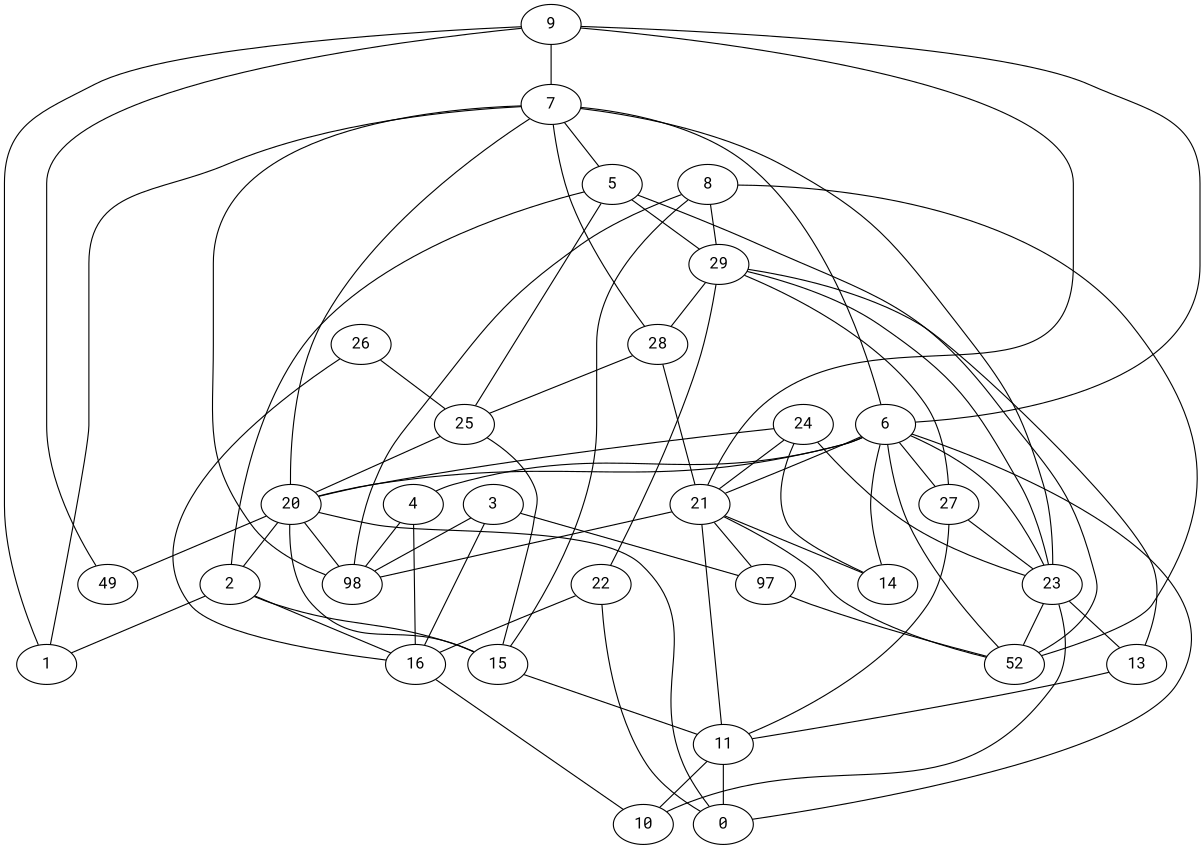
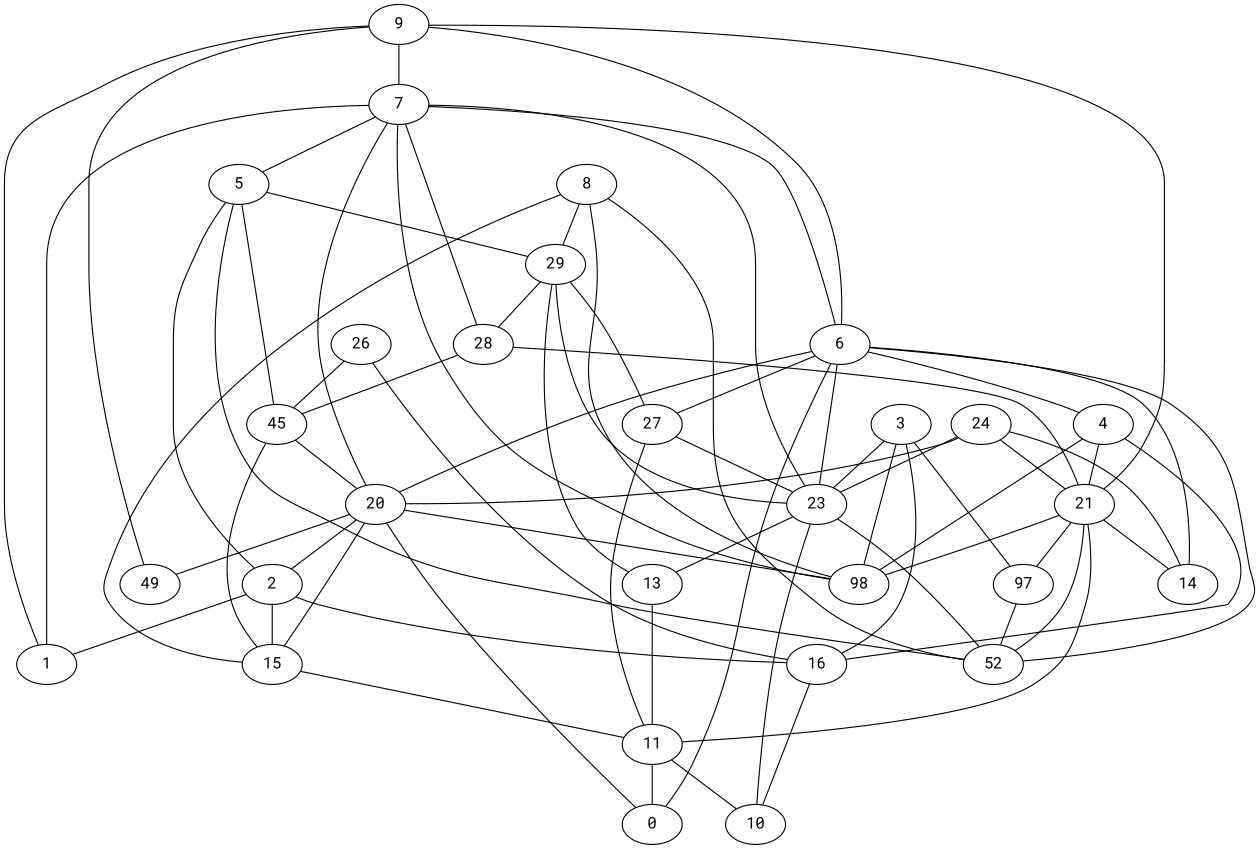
node "25": label "25" -> "45"
edge "6" -- "21": now "4" -- "21"
edge "3" -- "23": added
node "22": removed
